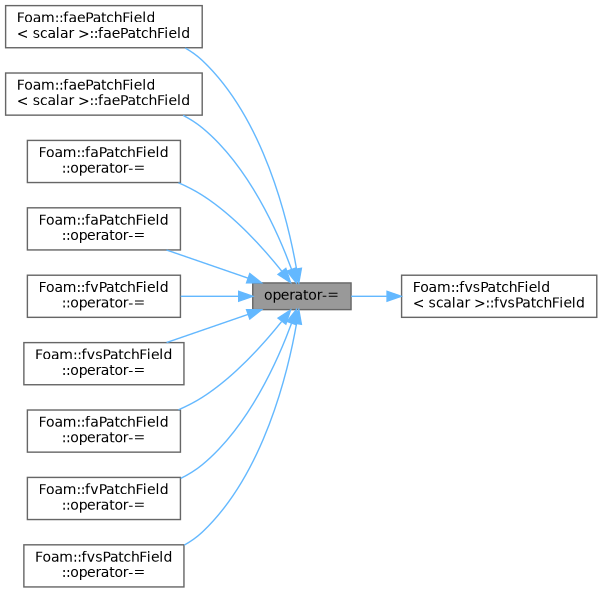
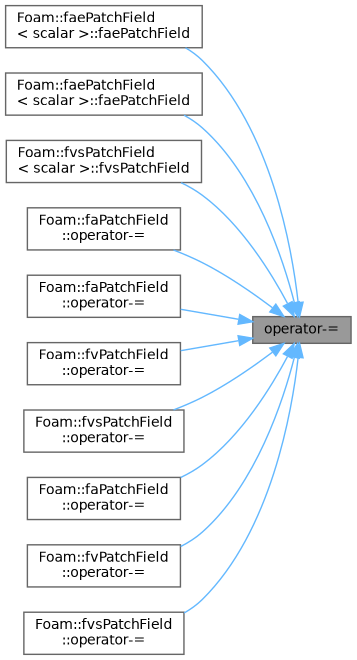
edge "operator-=" -> "Foam::fvsPatchField < scalar >::fvsPatchField": reversed
